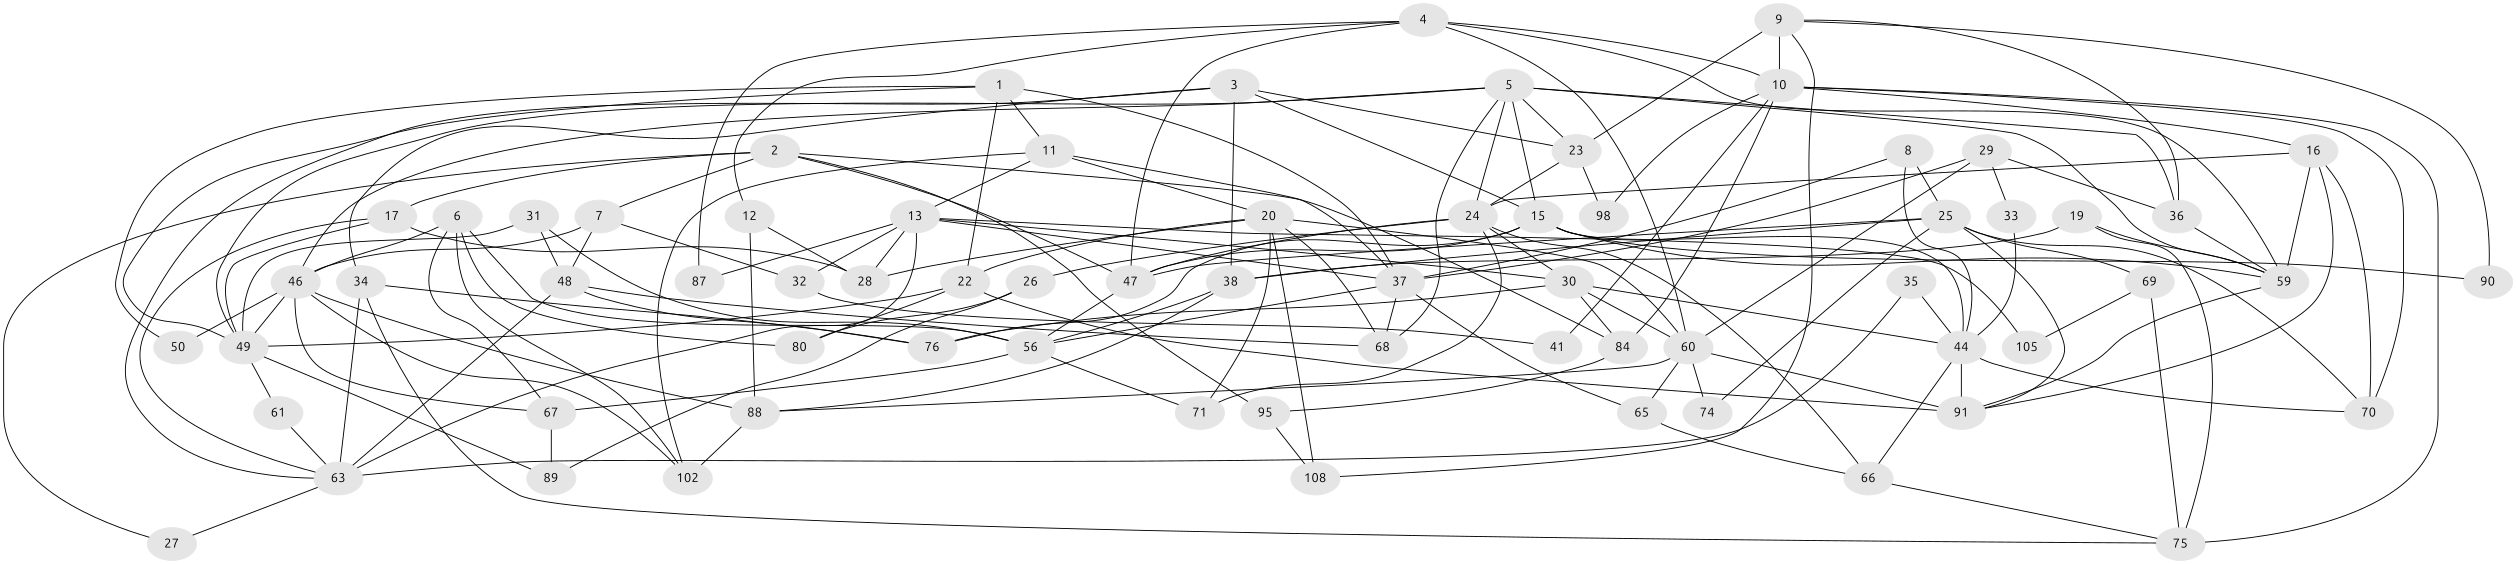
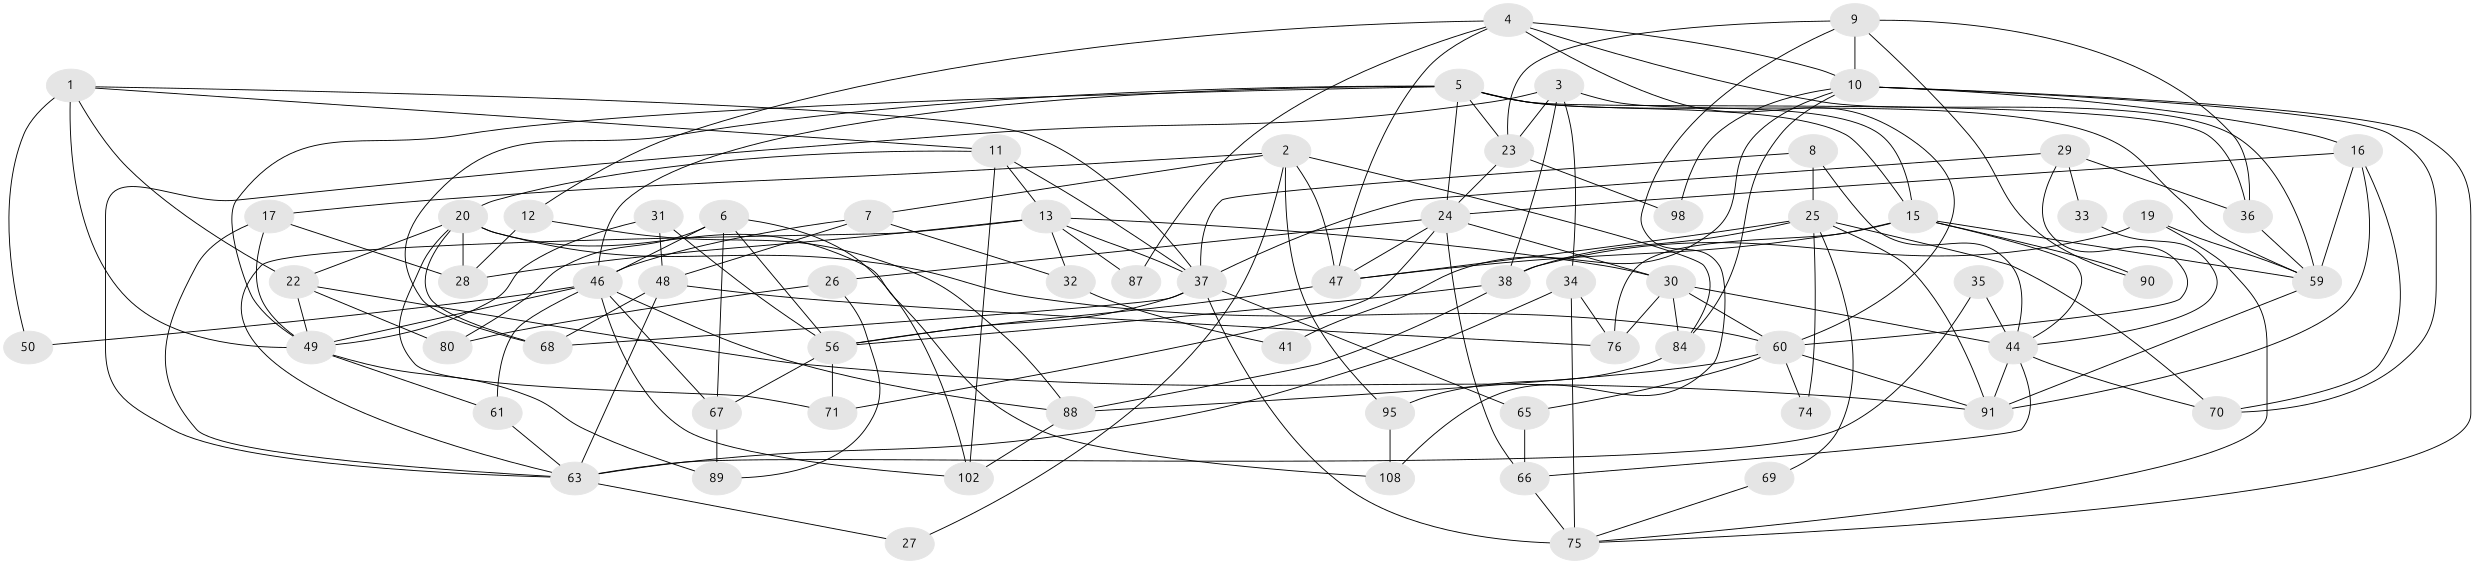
edge "46" -- "61": added
node "105": removed
edge "37" -- "75": added
